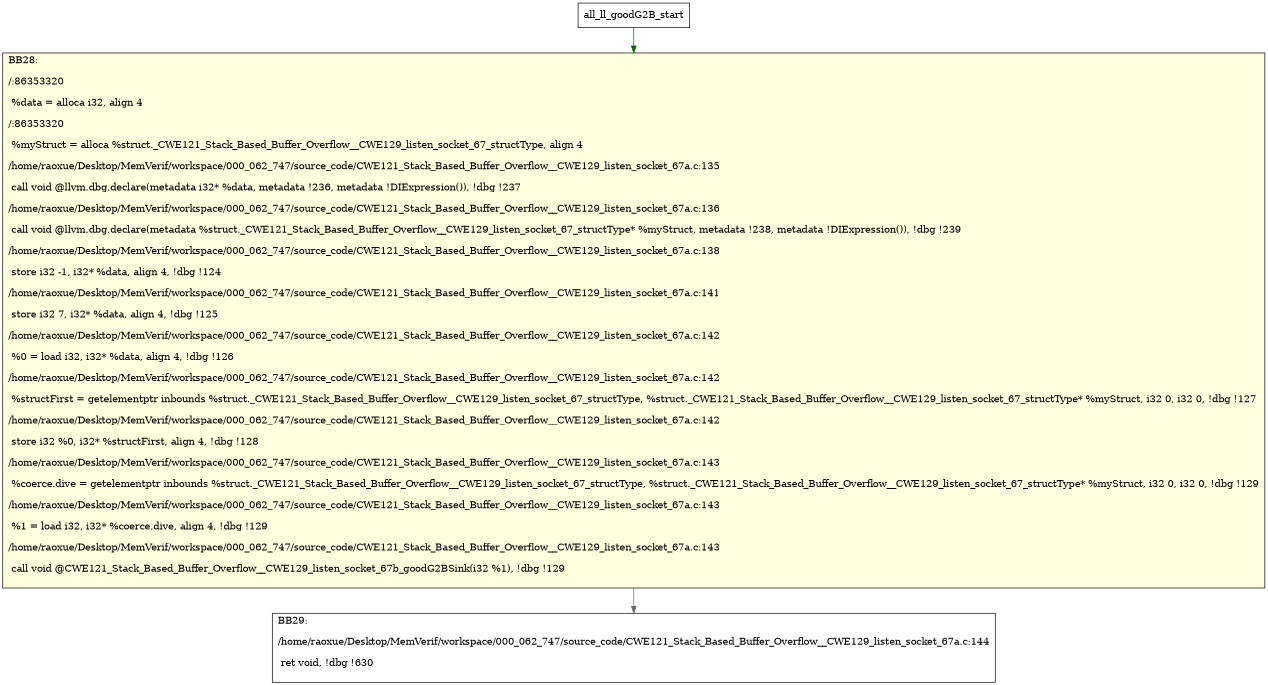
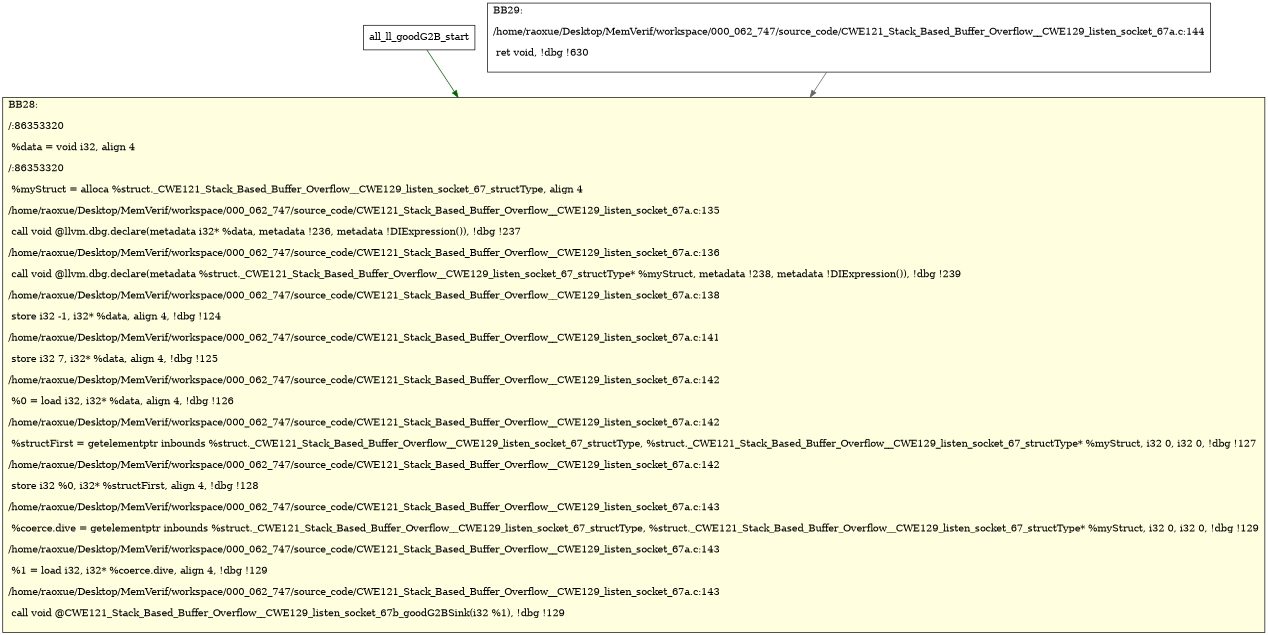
node "BB28:": text "%data = alloca i32, align 4" -> "%data = void i32, align 4"
edge "BB28:" -> "BB29:": reversed
